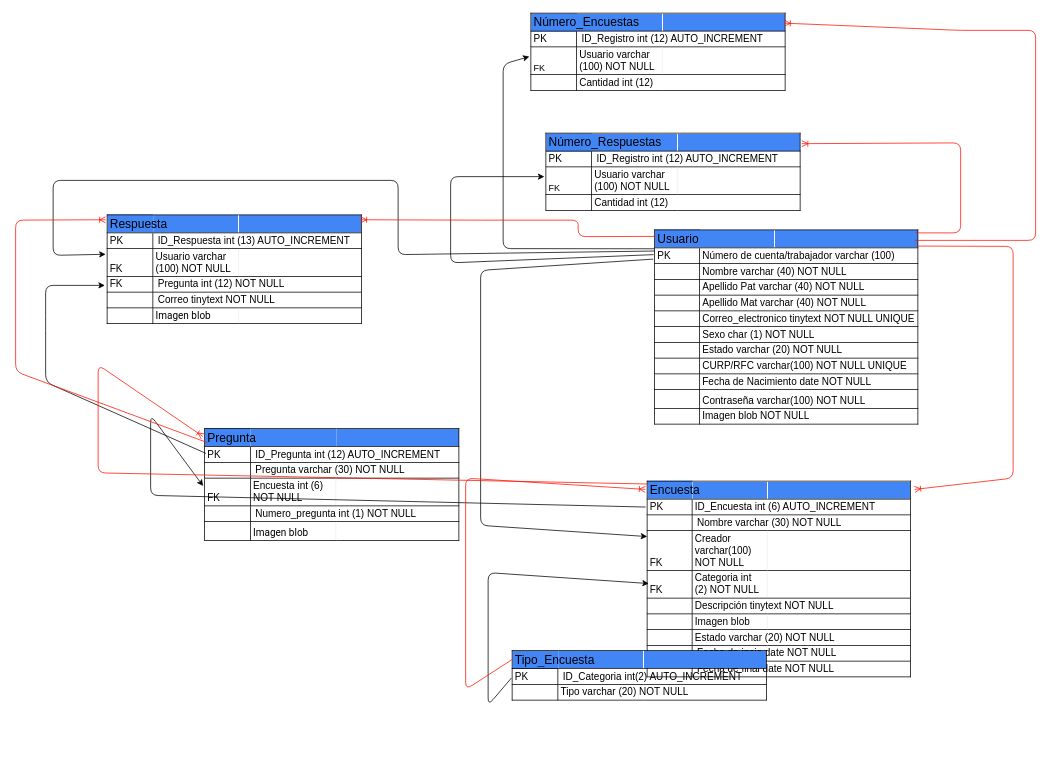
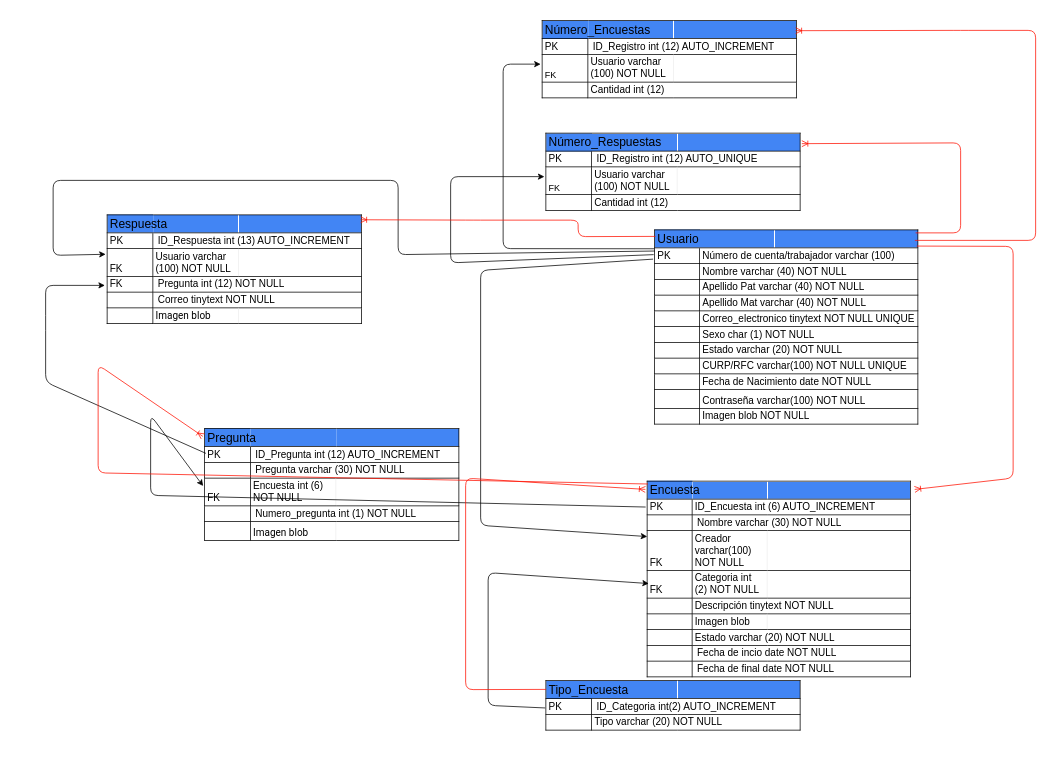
node "Número_Encuestas PK ID_Registro int (12) AUTO_INCREMENT FK Usuario varchar (100) NOT NULL Cantidad int (12)": moved (657, 57) -> (668, 64)
node "Número_Respuestas PK ID_Registro int (12) AUTO_INCREMENT FK Usuario varchar (100) NOT NULL Cantidad int (12)": label "Número_Respuestas PK ID_Registro int (12) AUTO_INCREMENT FK Usuario varchar (100) NOT NULL Cantidad int (12)" -> "Número_Respuestas PK ID_Registro int (12) AUTO_UNIQUE FK Usuario varchar (100) NOT NULL Cantidad int (12)"
edge "Pregunta PK ID_Pregunta int (12) AUTO_INCREMENT Pregunta varchar (30) NOT NULL FK Encuesta int (6) NOT NULL Numero_pregunta int (1) NOT NULL Imagen blob" -> "Respuesta PK ID_Respuesta int (13) AUTO_INCREMENT FK Usuario varchar (100) NOT NULL FK Pregunta int (12) NOT NULL Correo tinytext NOT NULL Imagen blob": removed
node "Tipo_Encuesta PK ID_Categoria int(2) AUTO_INCREMENT Tipo varchar (20) NOT NULL": moved (649, 687) -> (683, 717)
